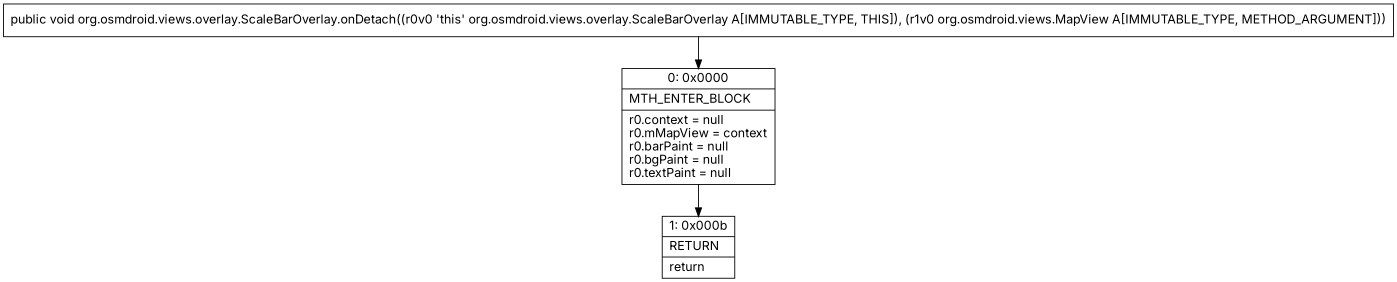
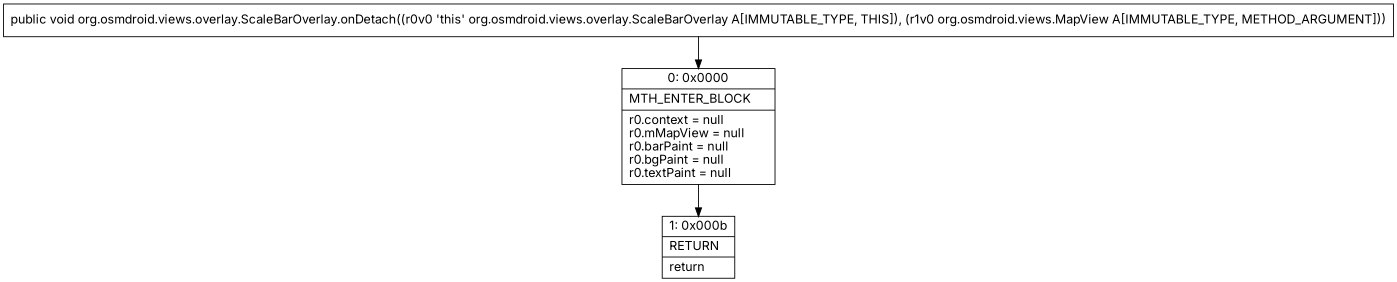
node "0: 0x0000": text "r0.mMapView = context" -> "r0.mMapView = null"
